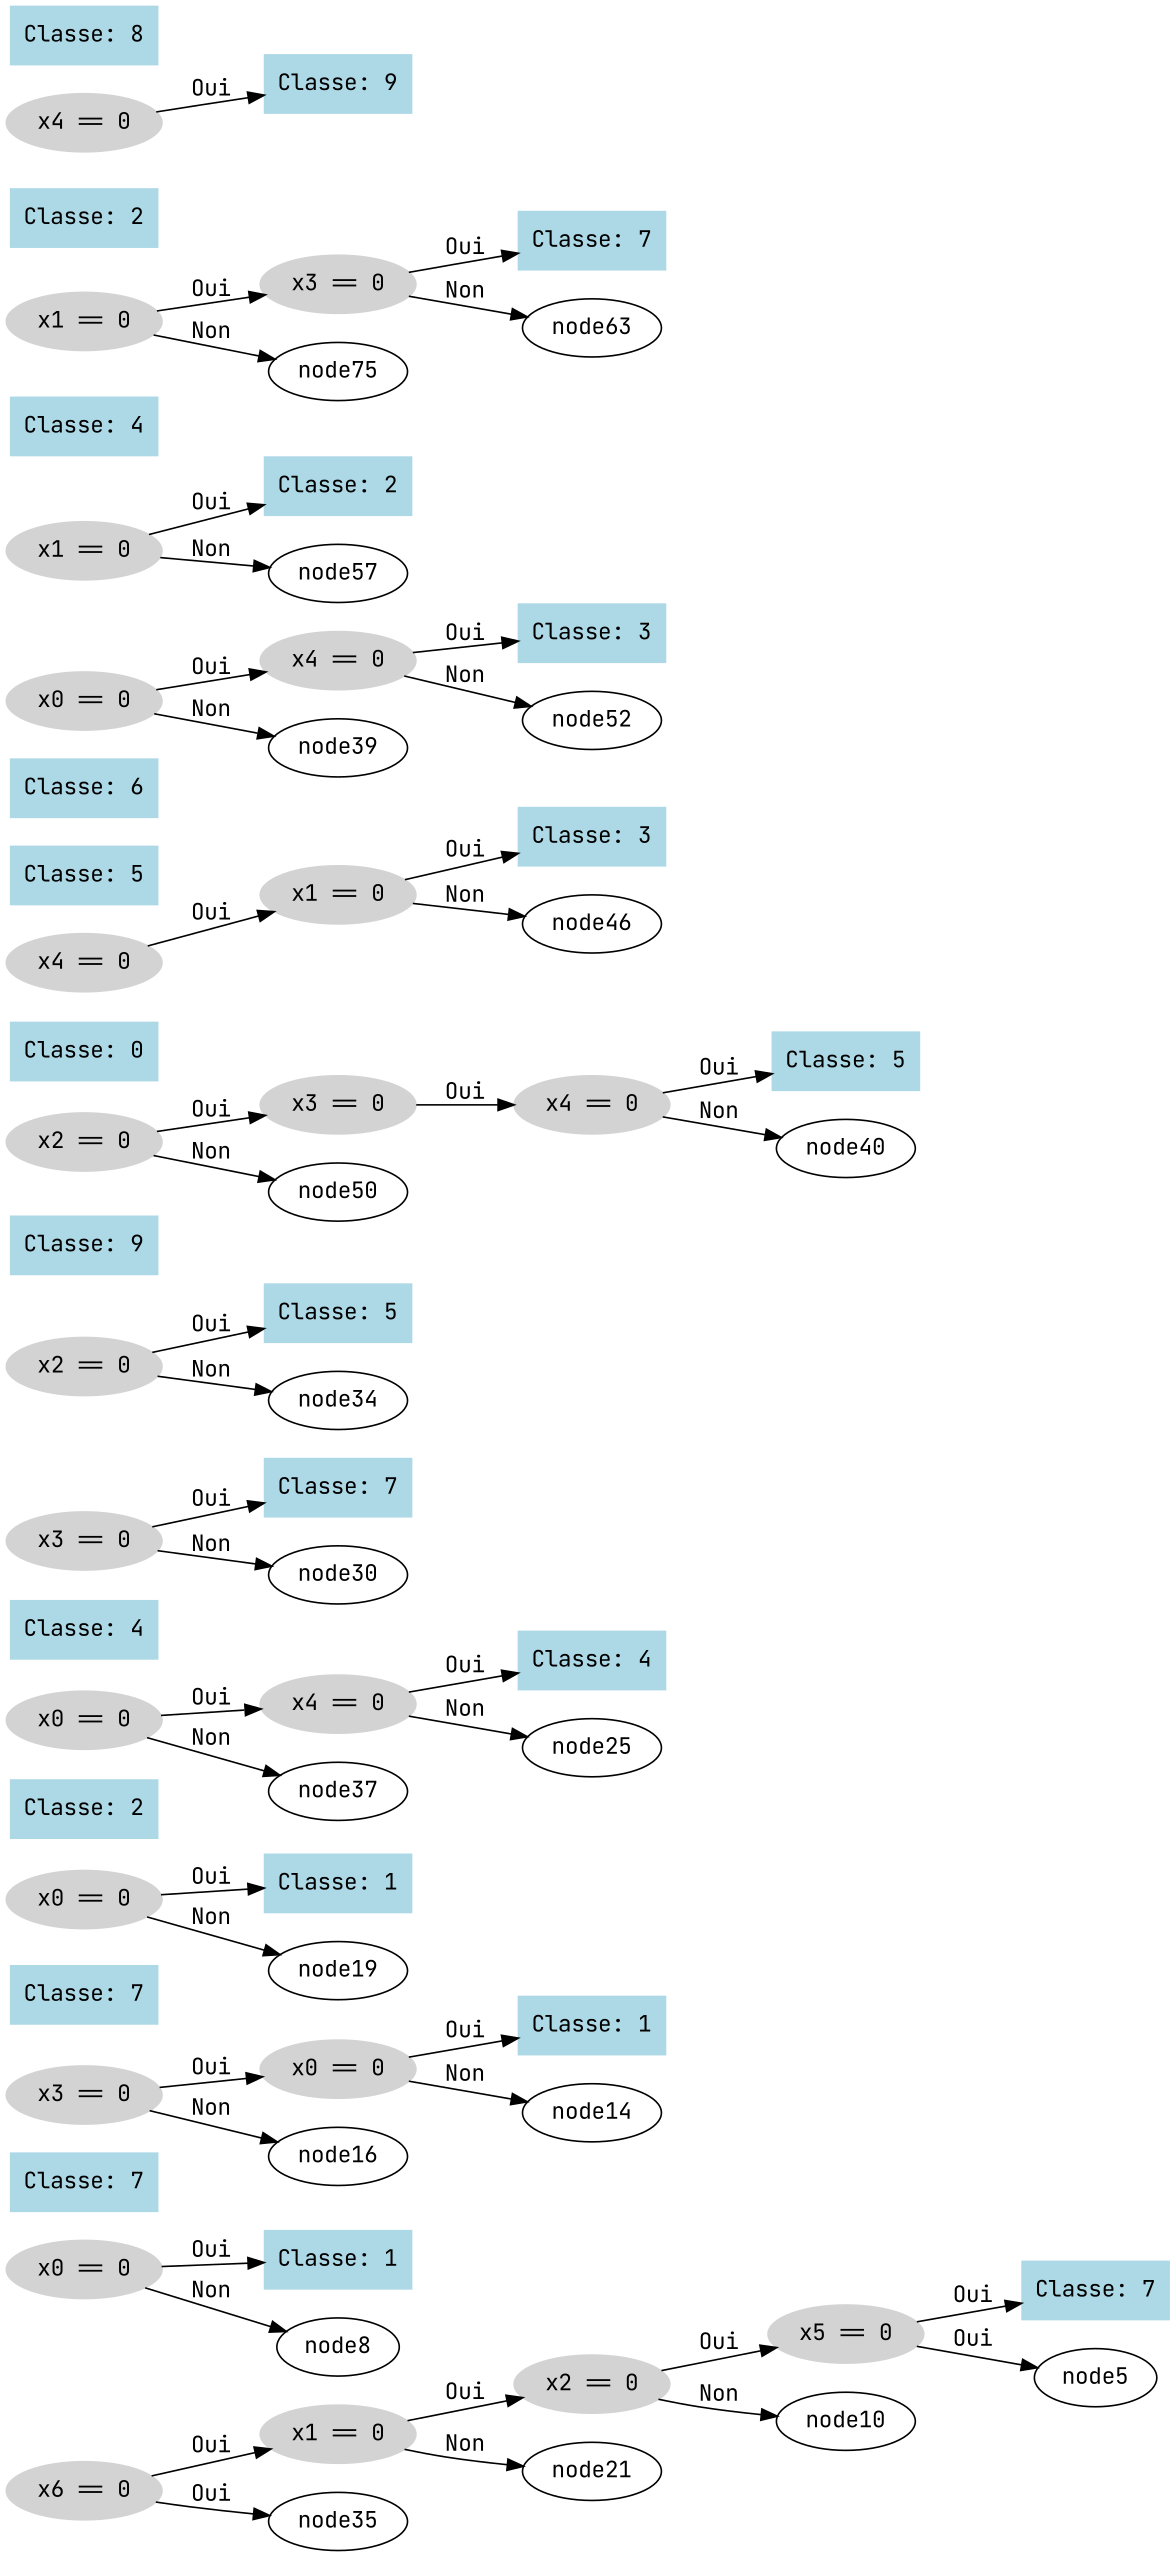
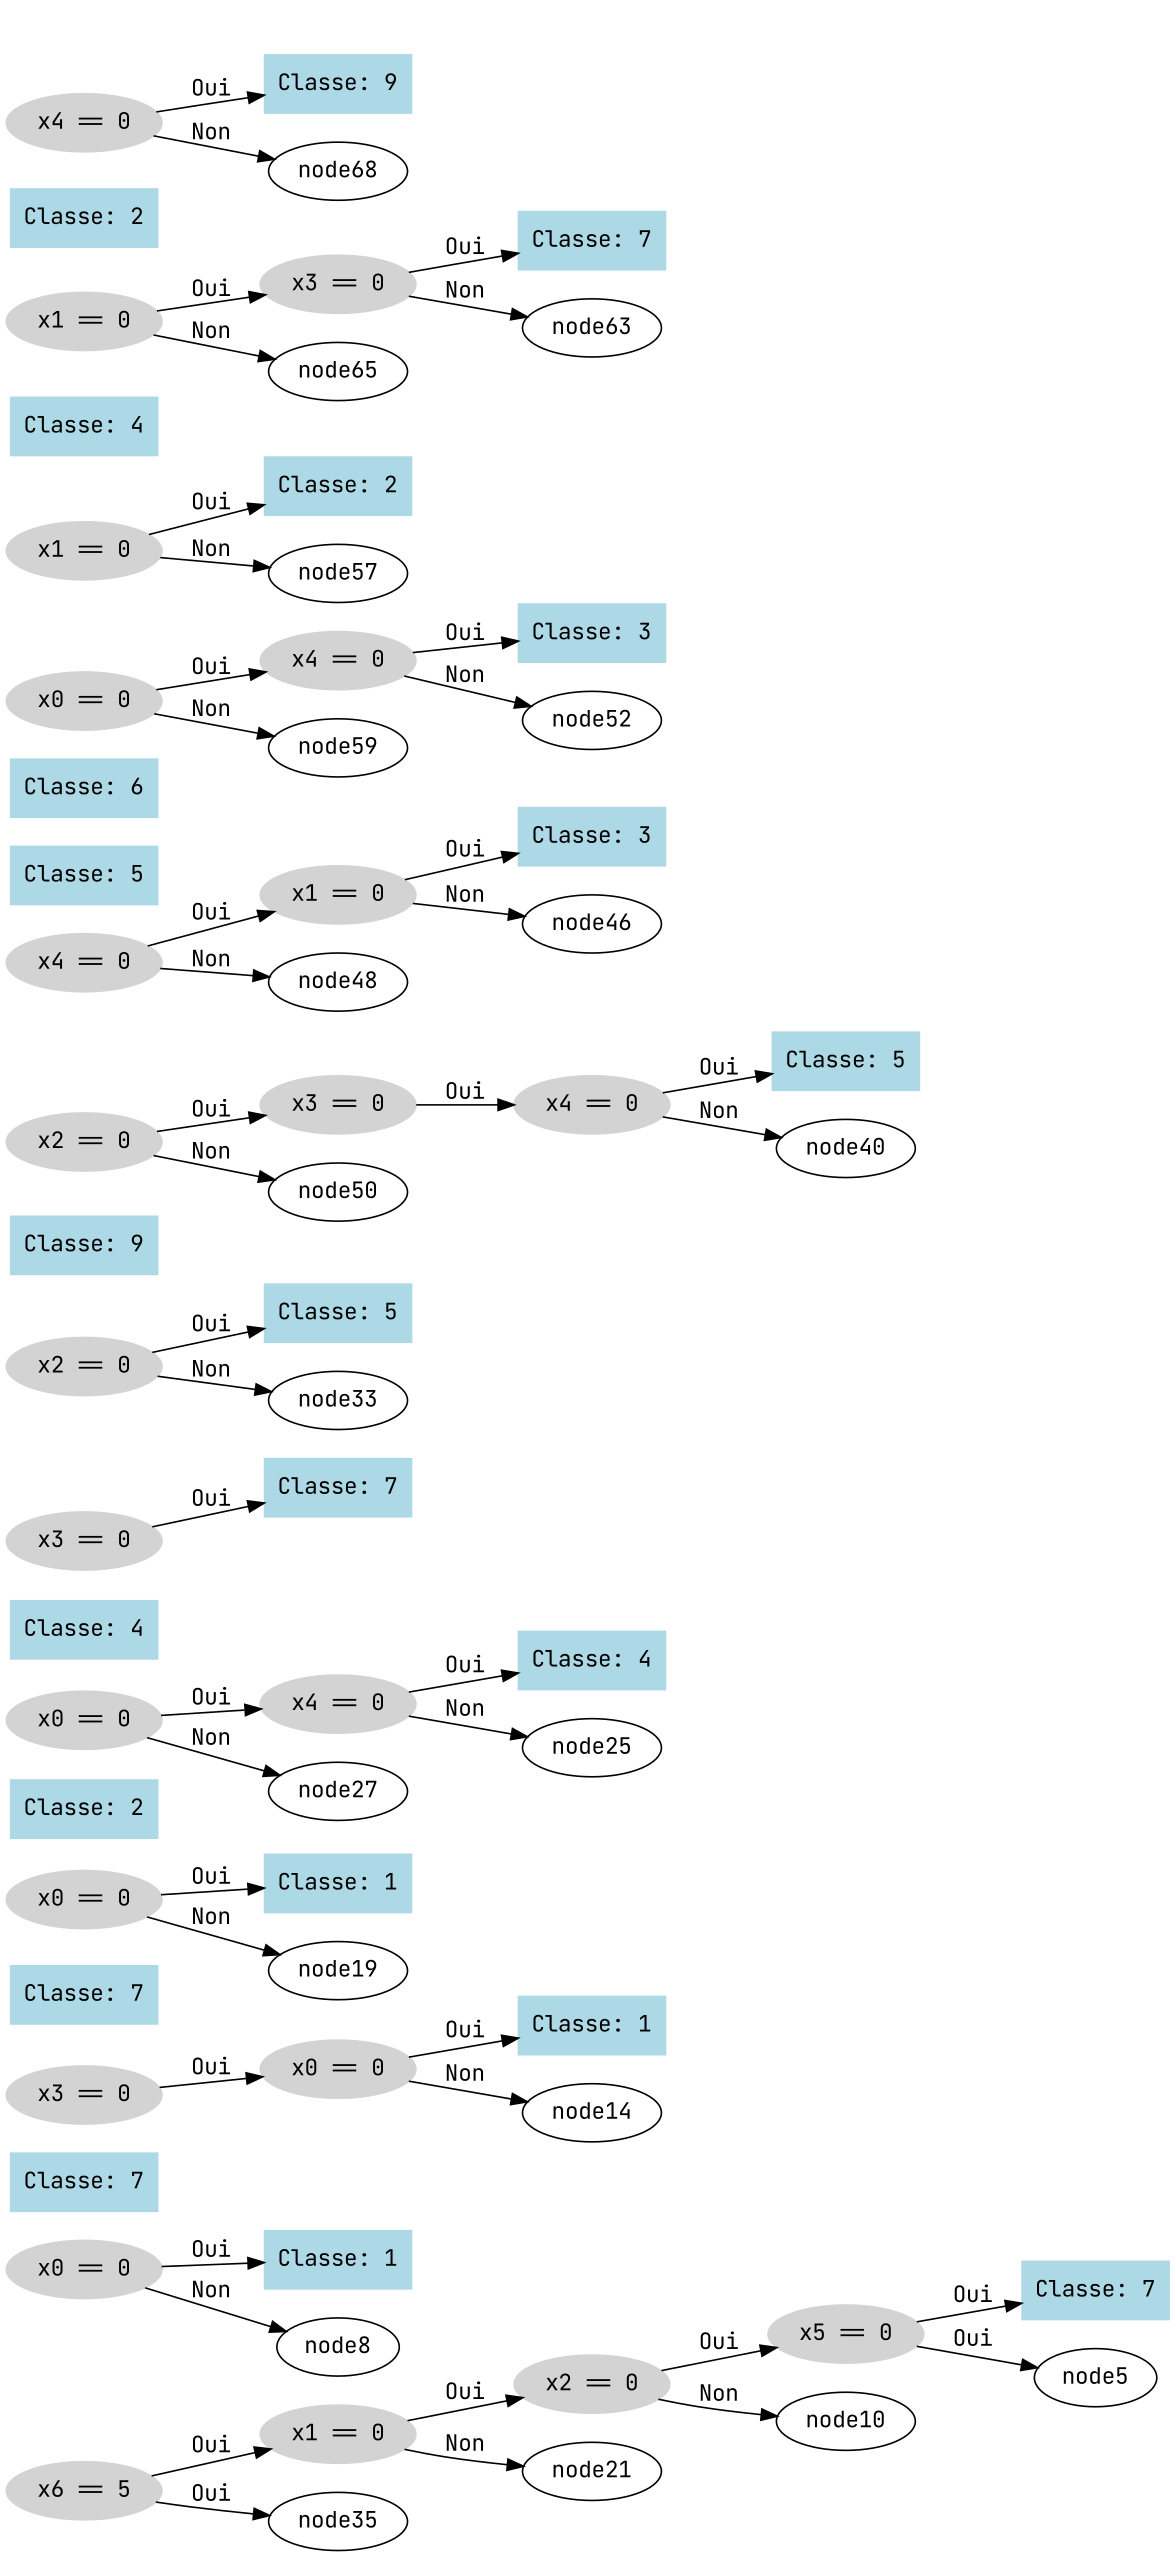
node "Classe: 8": removed
node "node68": added
node "node75": label "node75" -> "node65"
node "node39": label "node39" -> "node59"
node "node48": added
node "Classe: 0": removed
node "node34": label "node34" -> "node33"
node "node30": removed
node "node37": label "node37" -> "node27"
node "node16": removed
node "x6 == 0": label "x6 == 0" -> "x6 == 5"
